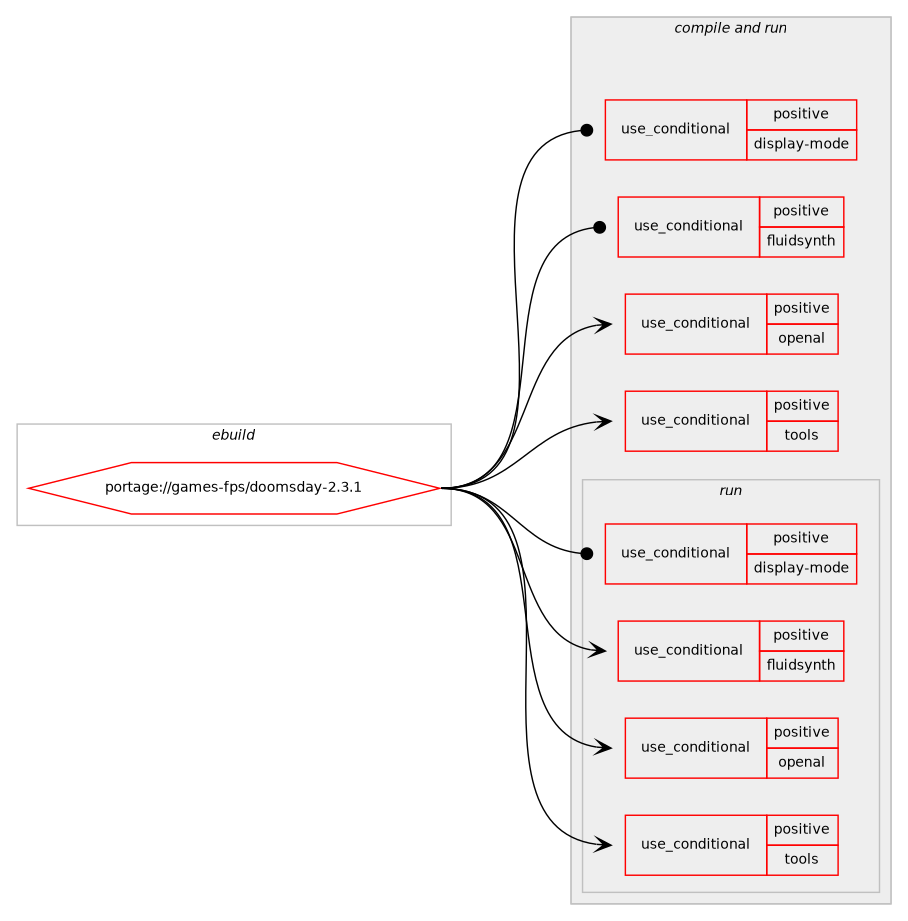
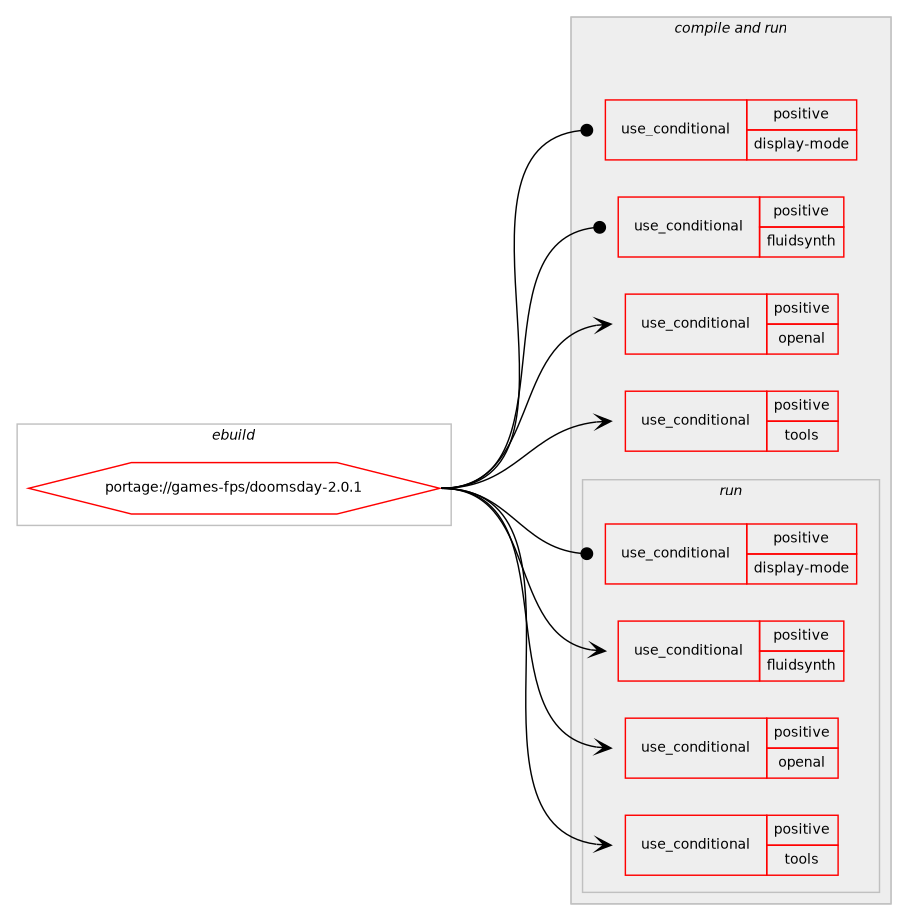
node "portage://games-fps/doomsday-2.3.1": label "portage://games-fps/doomsday-2.3.1" -> "portage://games-fps/doomsday-2.0.1"
